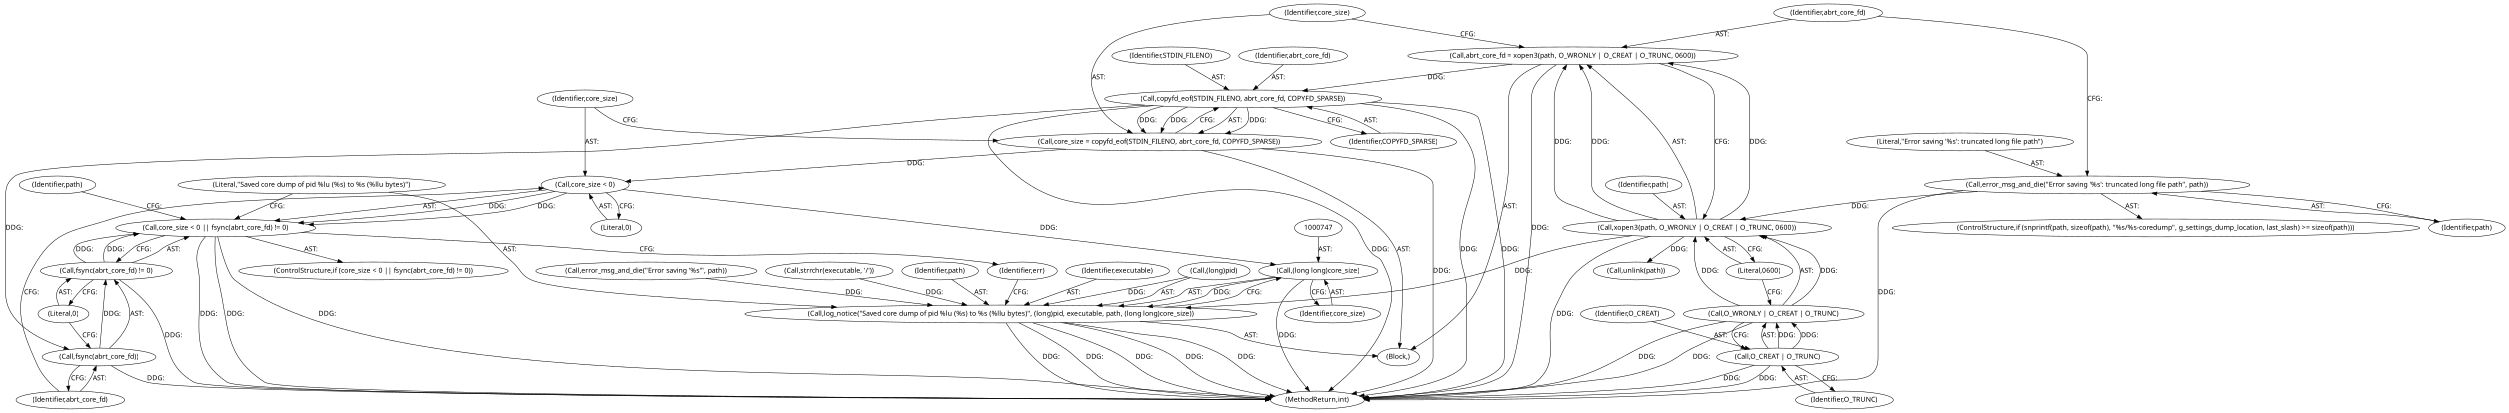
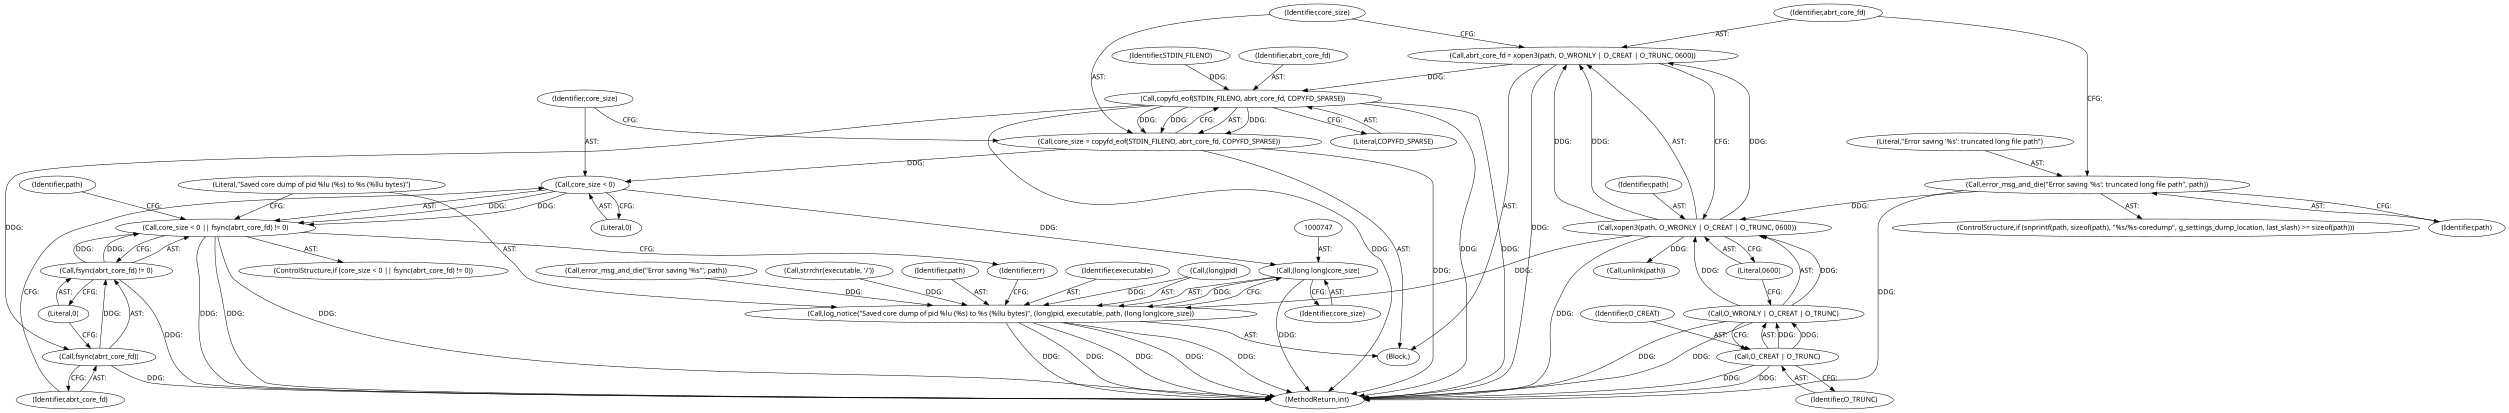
edge "(Identifier,STDIN_FILENO)" -> "(Call,copyfd_eof(STDIN_FILENO, abrt_core_fd, COPYFD_SPARSE))": label "AST: " -> "DDG: "
node "(Identifier,COPYFD_SPARSE)": label "(Identifier,COPYFD_SPARSE)" -> "(Literal,COPYFD_SPARSE)"
